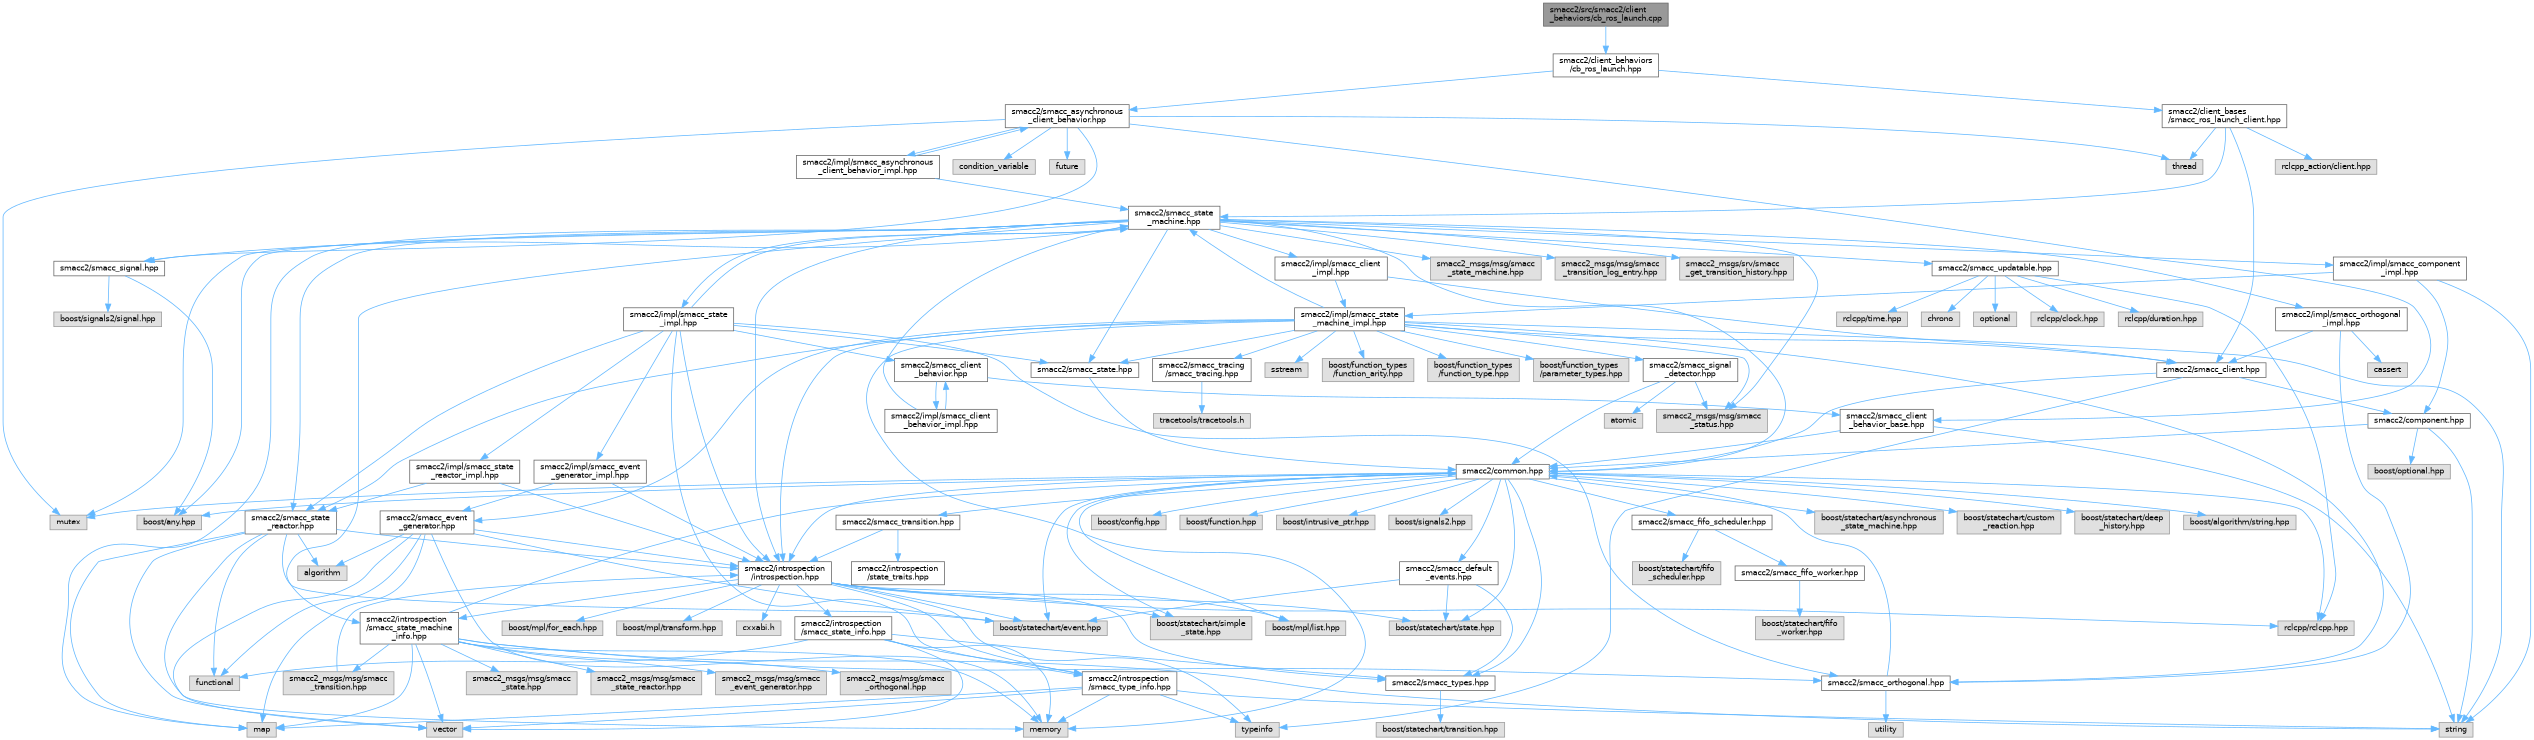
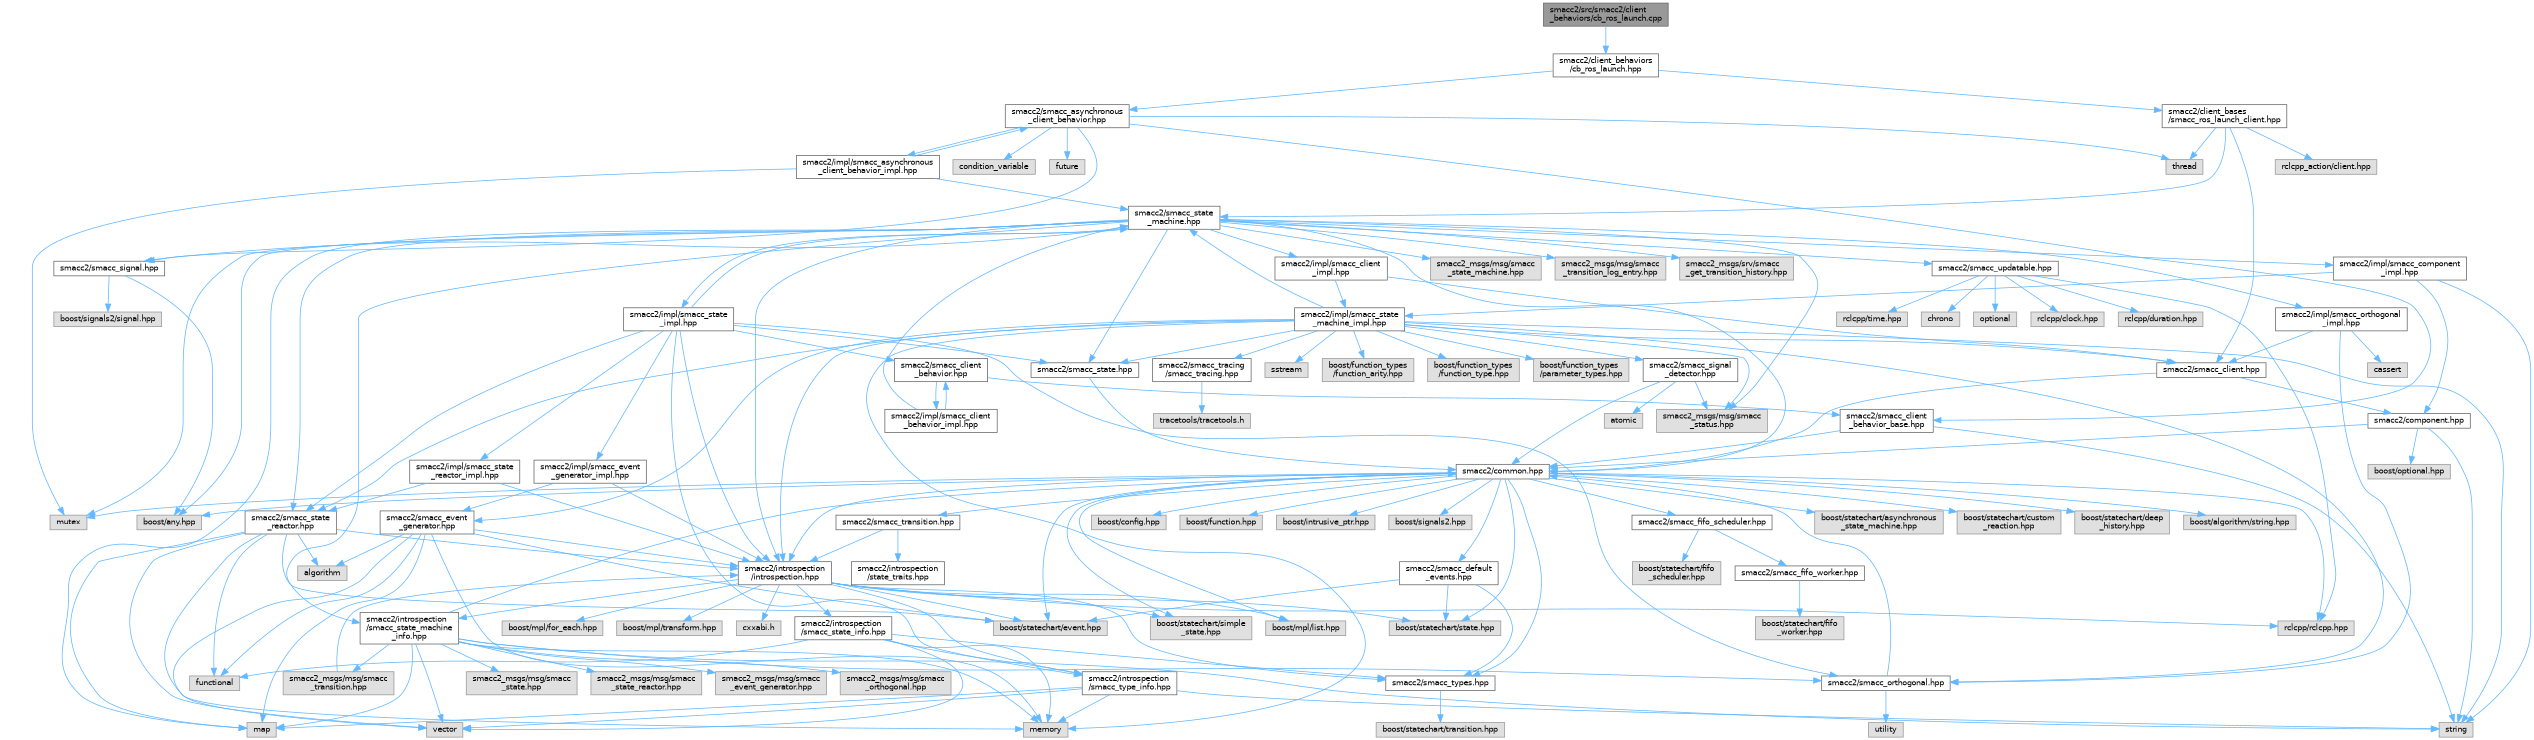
edge "smacc2/smacc_asynchronous _client_behavior.hpp" -> "mutex": now "smacc2/impl/smacc_asynchronous _client_behavior_impl.hpp" -> "mutex"
node "typeinfo": removed
